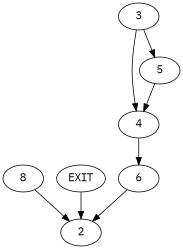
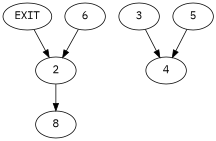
edge "3" -> "5": removed
edge "4" -> "6": removed
edge "8" -> "2": reversed
